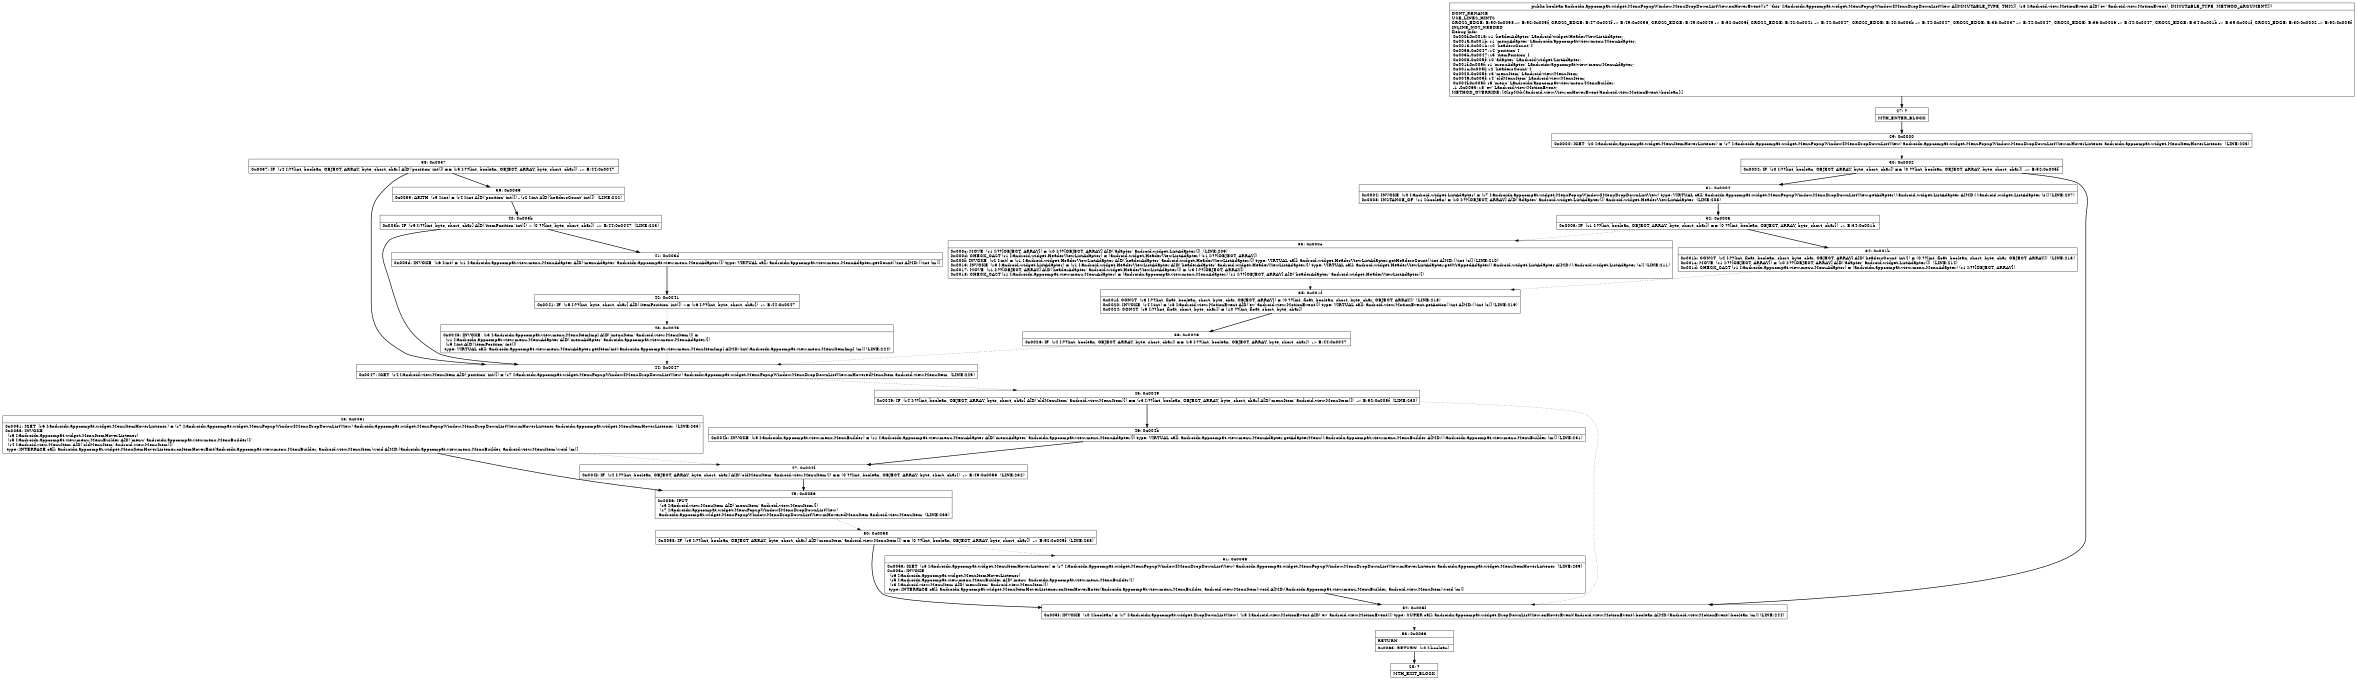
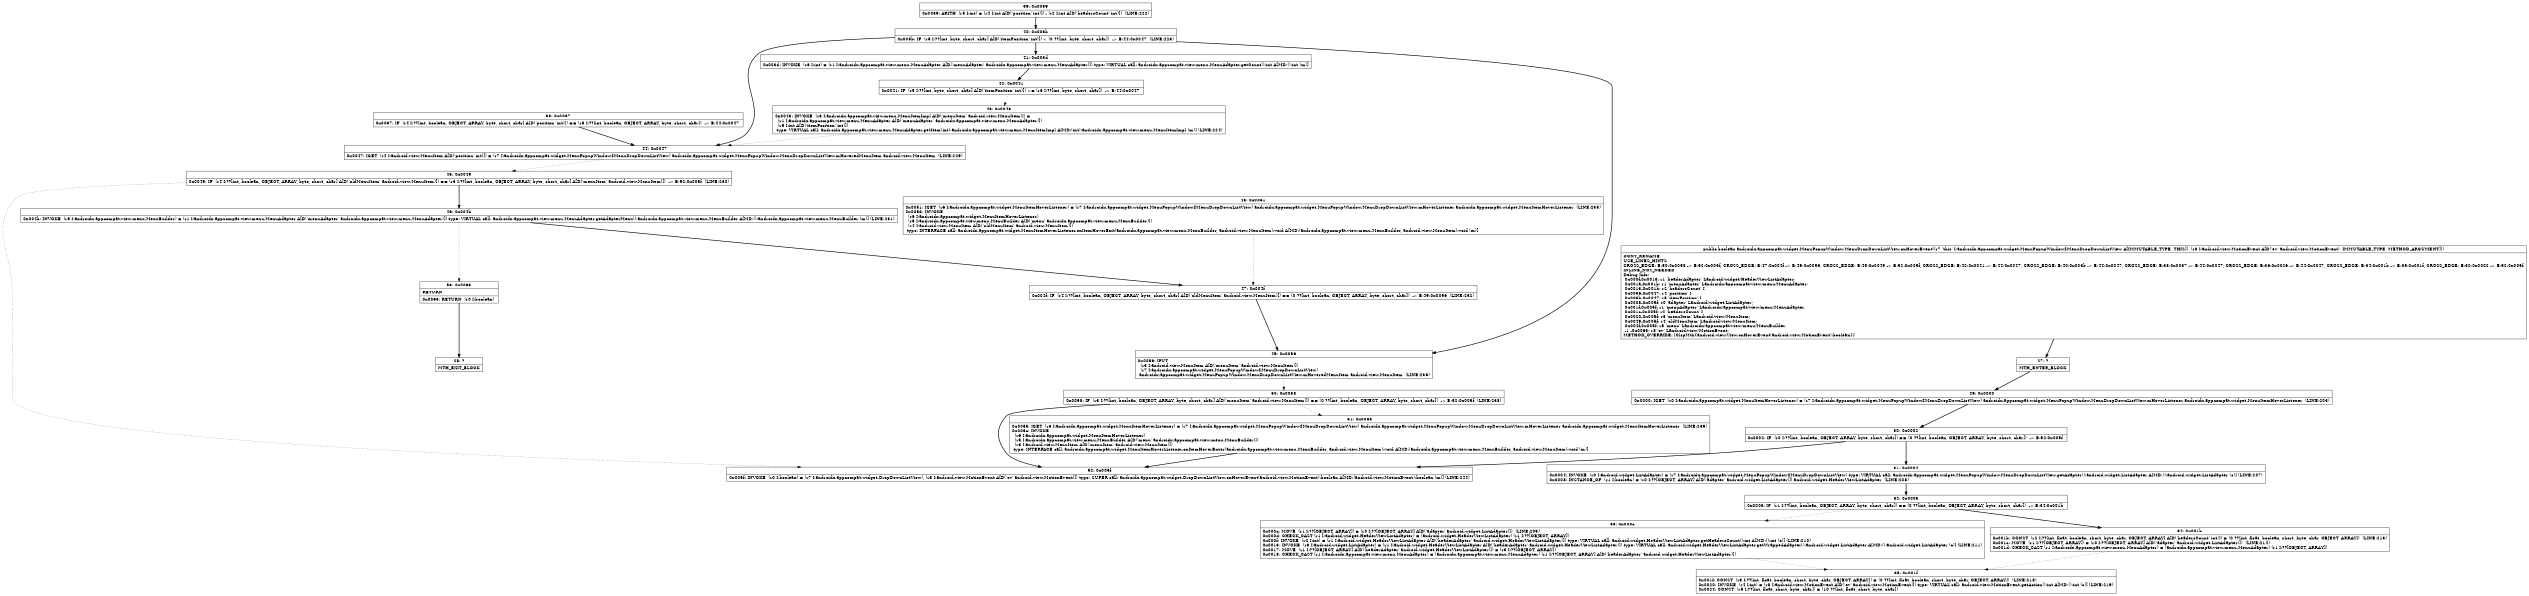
edge "29: 0x0000" -> "30: 0x0002": style dotted -> bold
edge "38: 0x0037" -> "39: 0x0039": removed
node "36: 0x0026": removed
edge "48: 0x0051" -> "49: 0x0056": now "40: 0x003b" -> "49: 0x0056"
edge "52: 0x005f" -> "53: 0x0063": now "46: 0x004b" -> "53: 0x0063"
